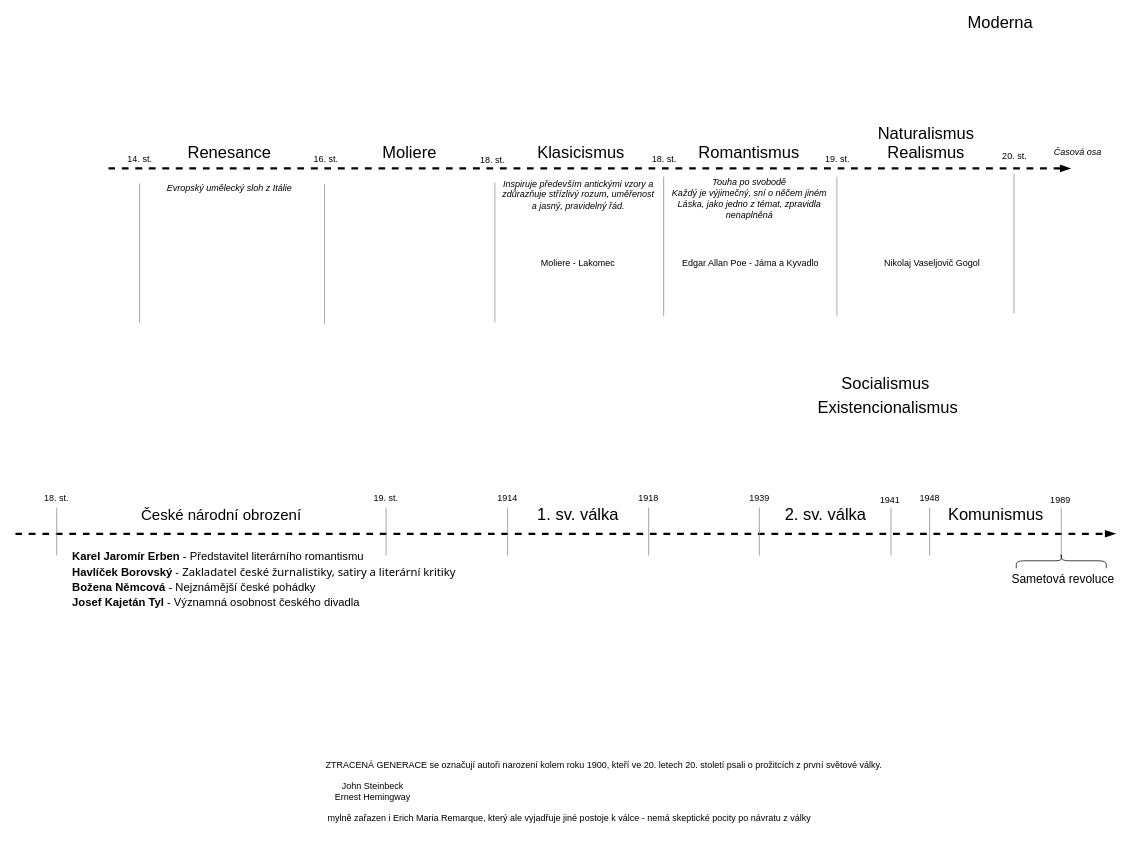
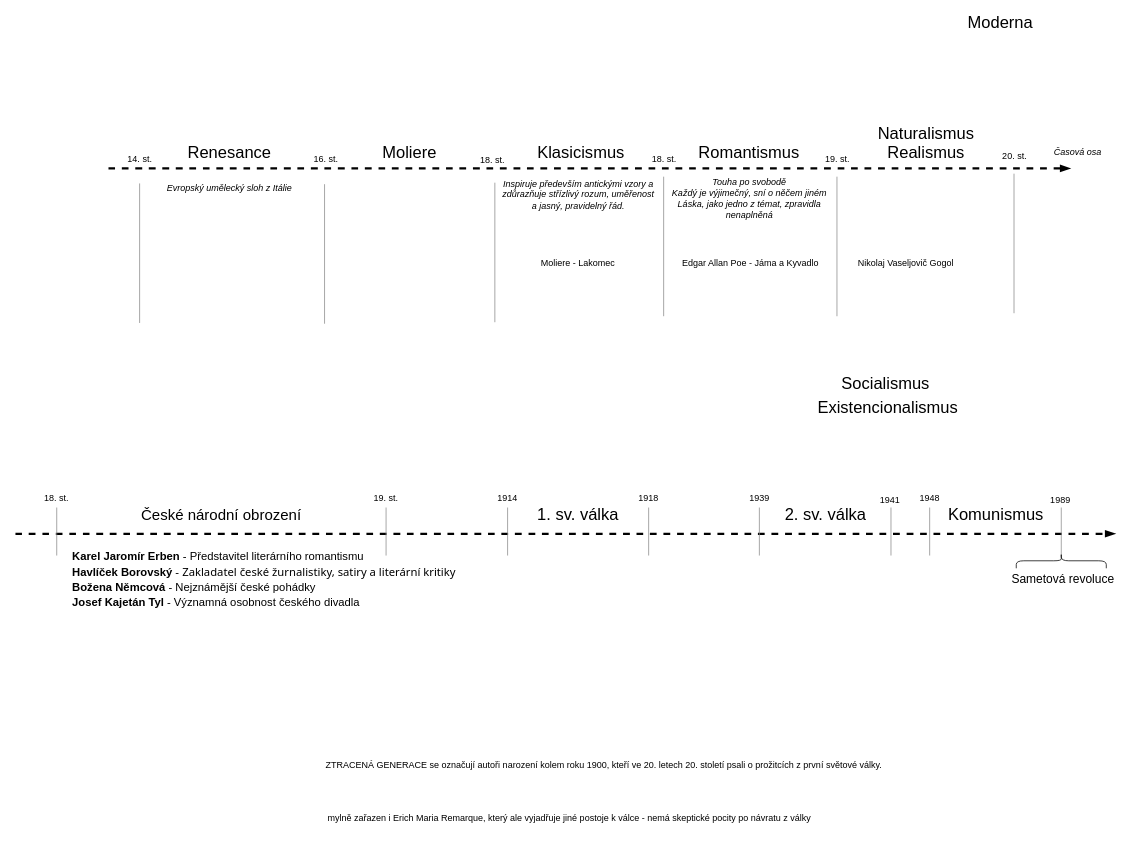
node "Nikolaj Vaseljovič Gogol": moved (932, 263) -> (906, 263)
node "John Steinbeck Ernest Hemingway": removed
